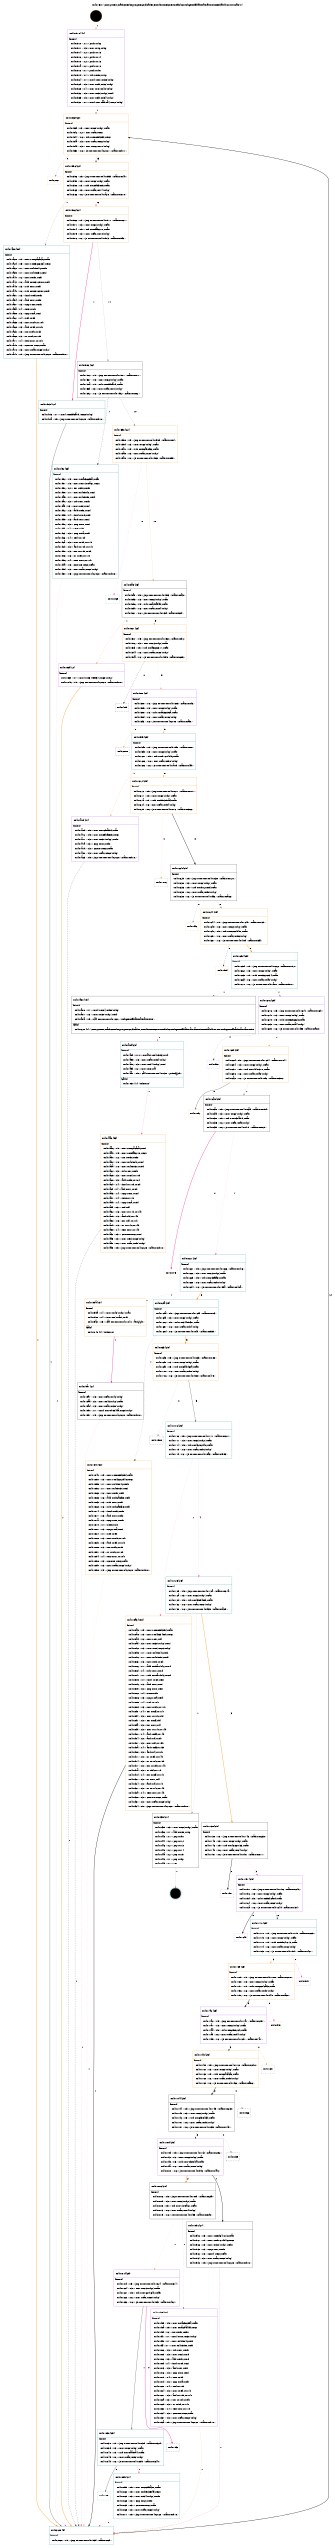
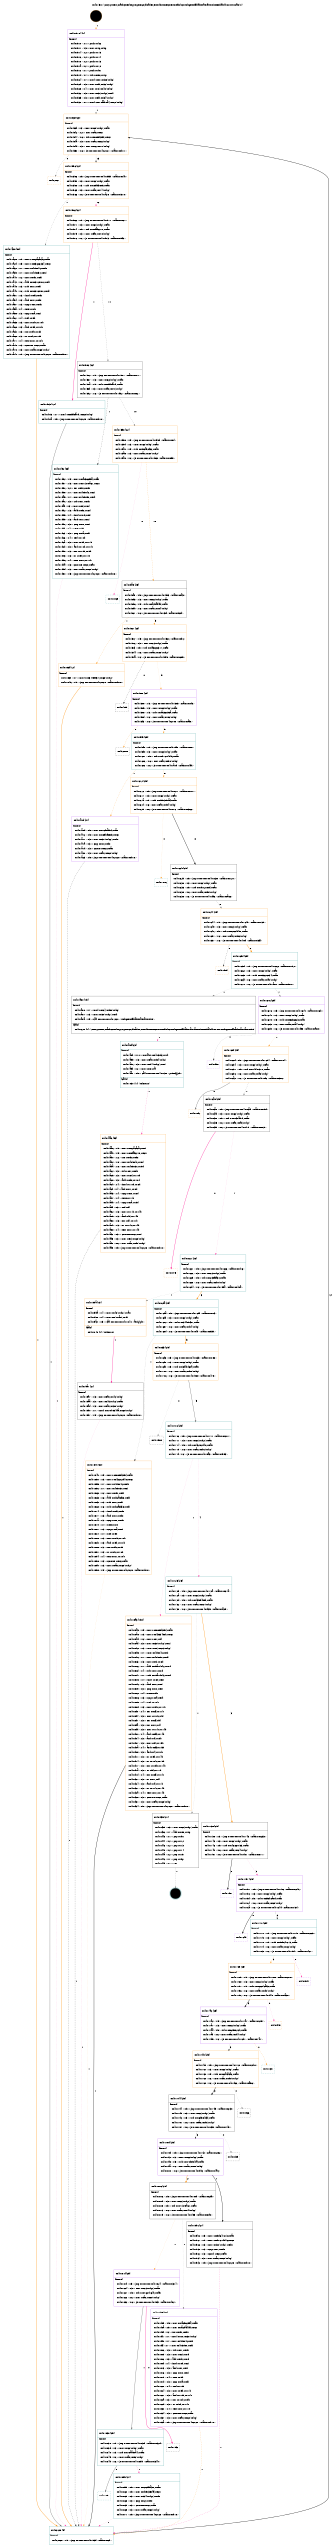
node "0x401e3f [12]": color purple -> darkorange
node "0x401fd6": removed
edge "0x401757 [25]" -> "0x401770 [25]": label " 12" -> " 3"
